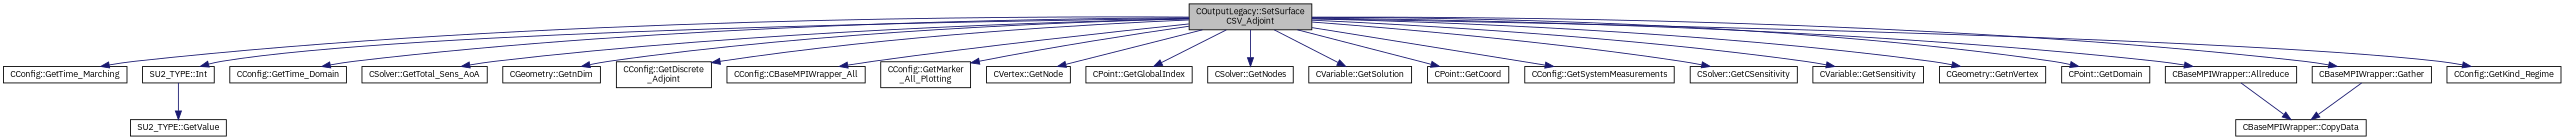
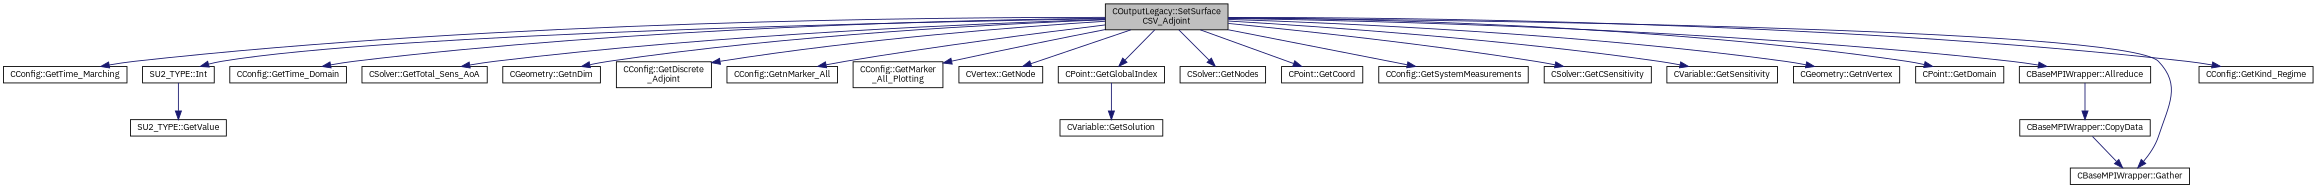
edge "COutputLegacy::SetSurface CSV_Adjoint" -> "CVariable::GetSolution": now "CPoint::GetGlobalIndex" -> "CVariable::GetSolution"
node "CConfig::CBaseMPIWrapper_All": label "CConfig::CBaseMPIWrapper_All" -> "CConfig::GetnMarker_All"
edge "CBaseMPIWrapper::Gather" -> "CBaseMPIWrapper::CopyData": reversed
